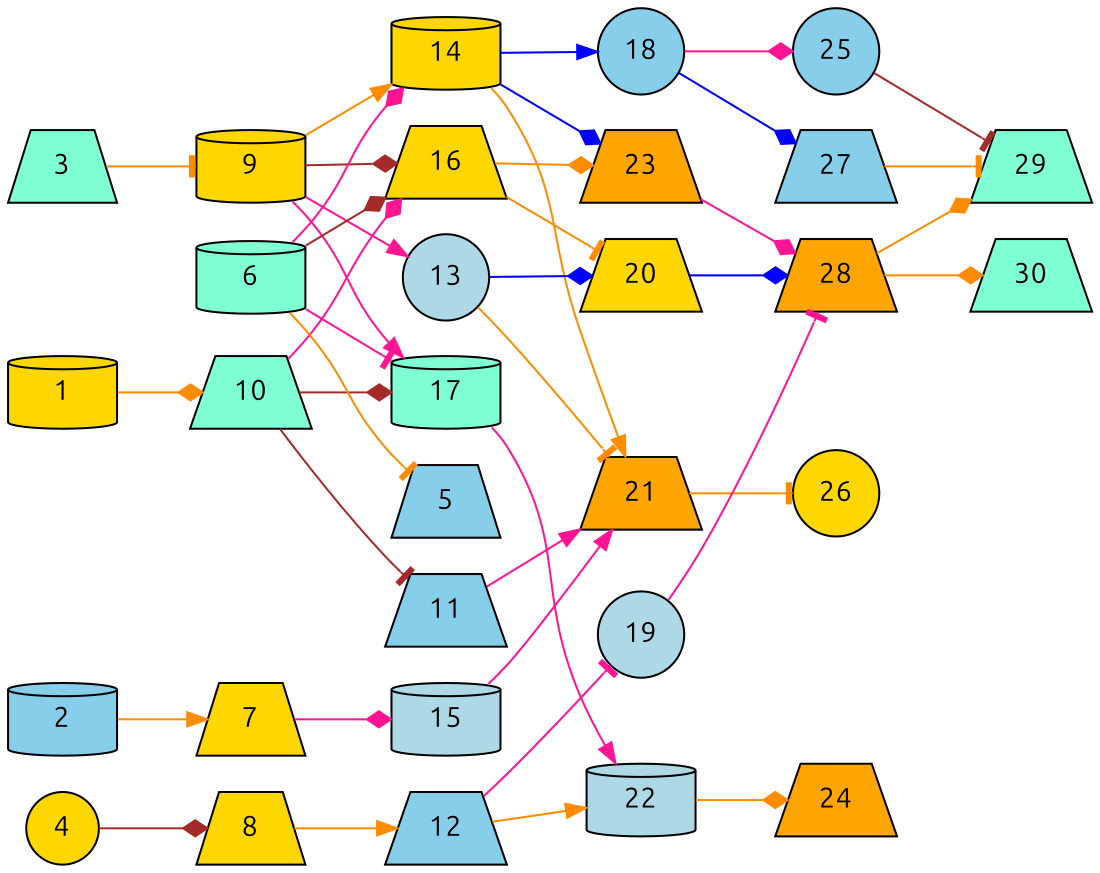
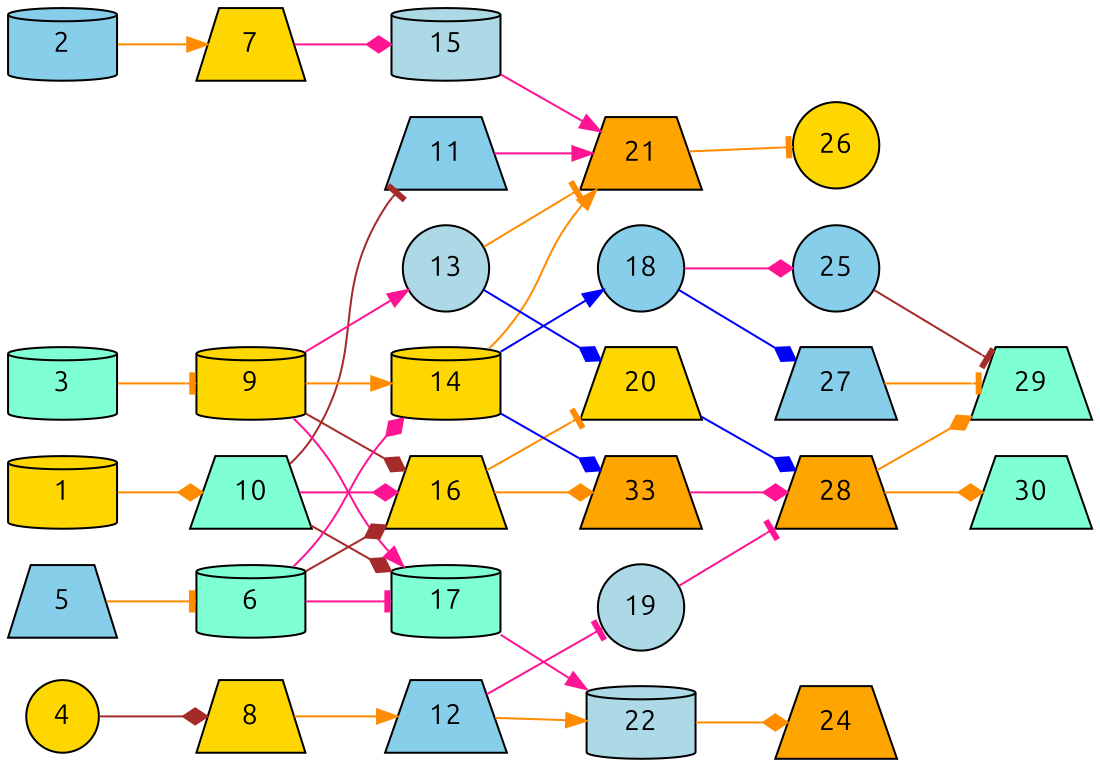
node "3": shape trapezium -> cylinder
node "23": label "23" -> "33"
edge "6" -> "5": reversed
